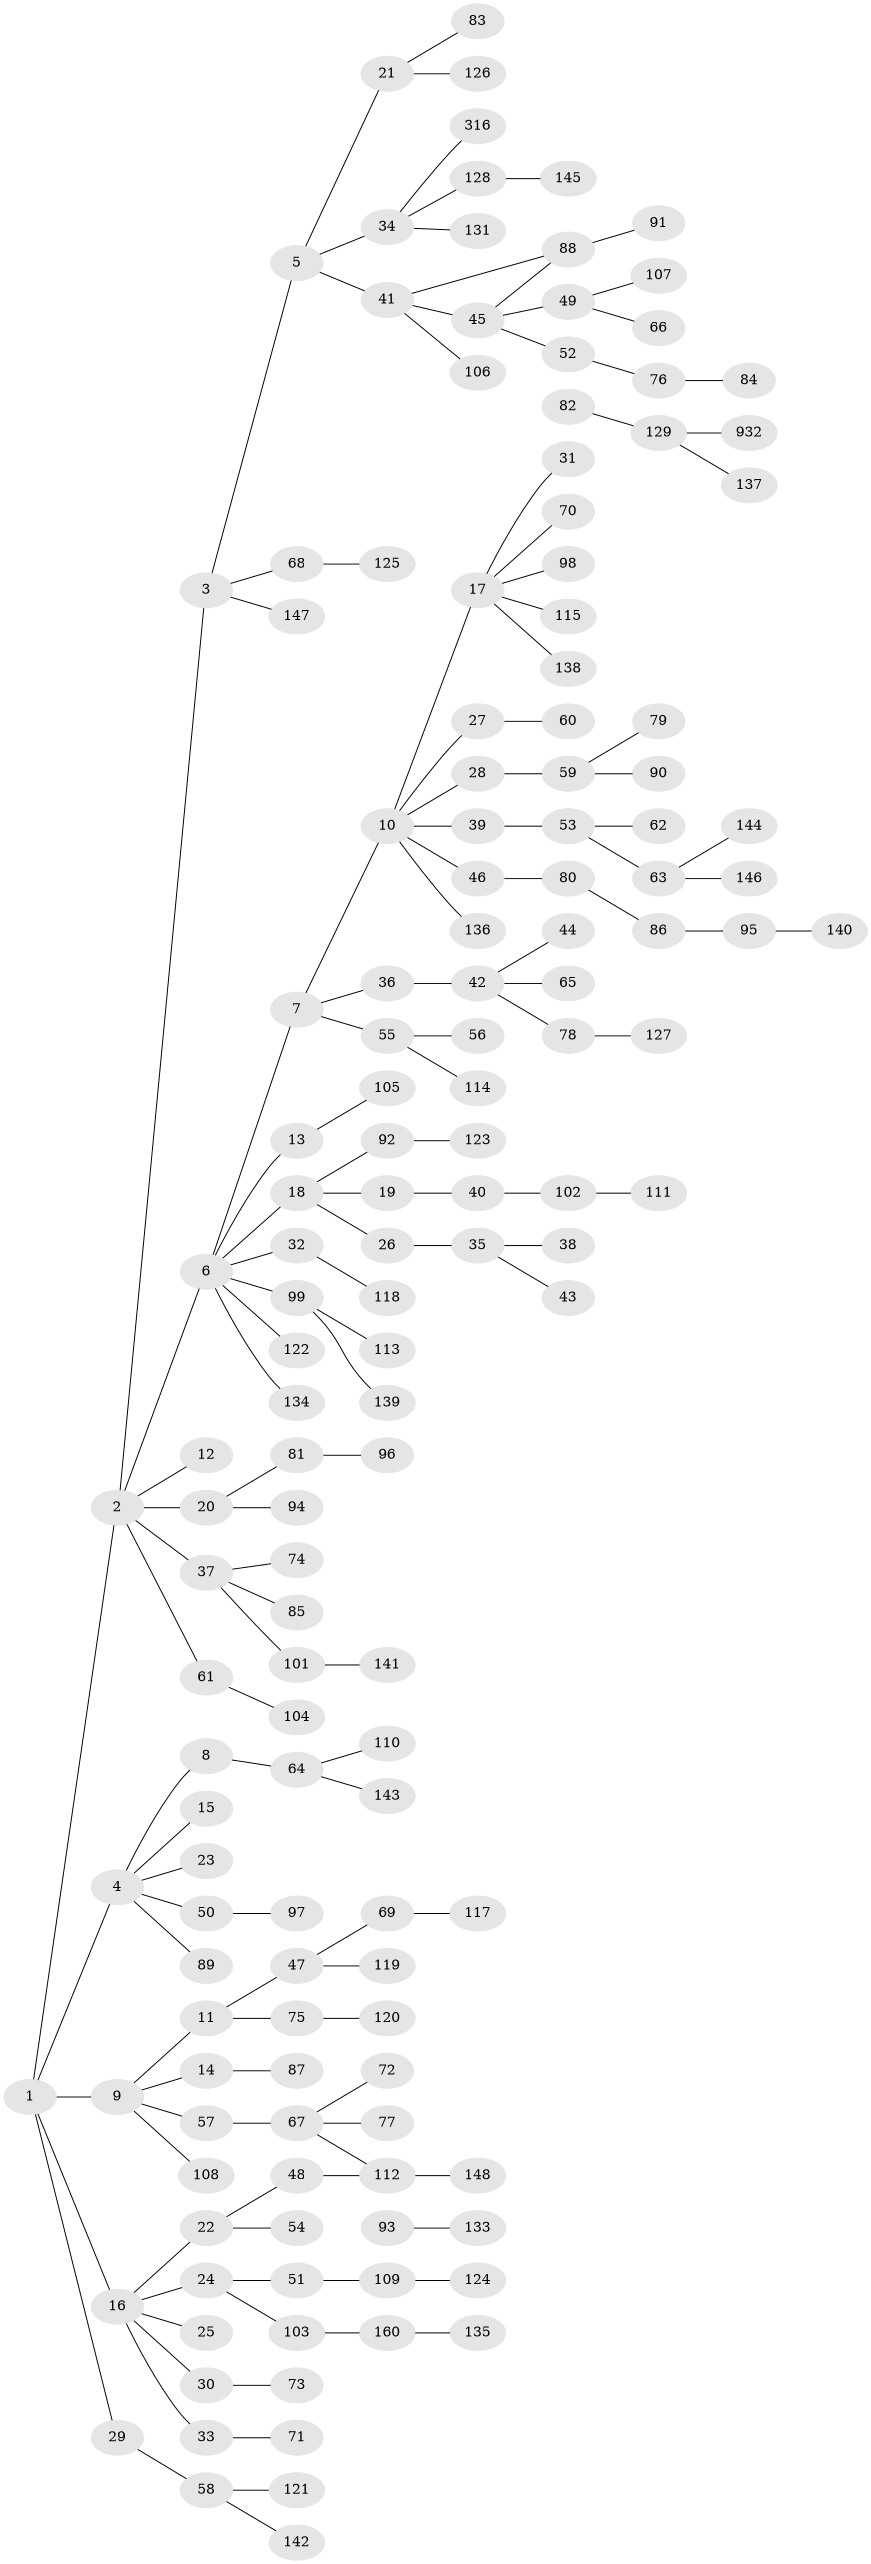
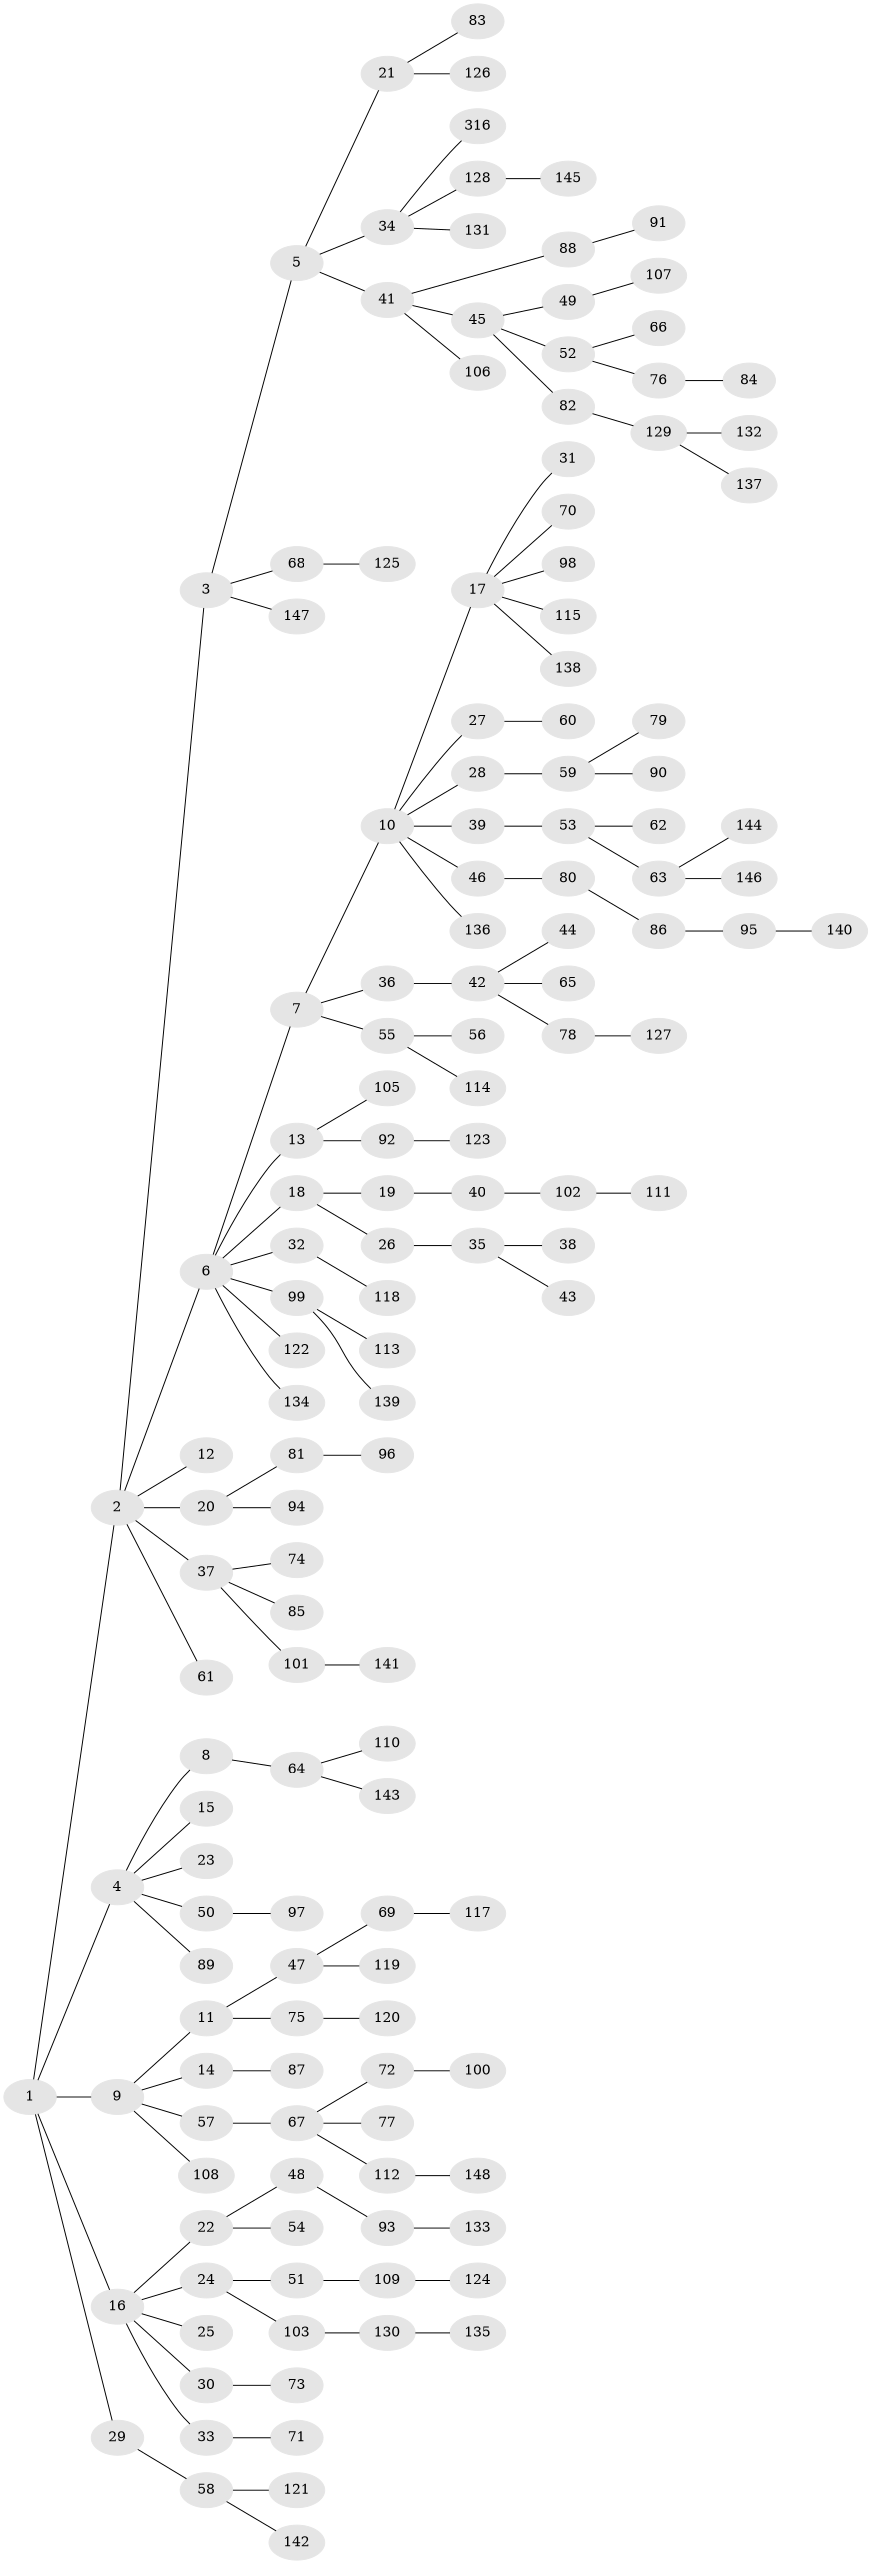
edge "88" -- "45": now "82" -- "45"
edge "49" -- "66": now "52" -- "66"
node "932": label "932" -> "132"
edge "92" -- "18": now "92" -- "13"
node "104": removed
node "100": added
edge "48" -- "112": now "48" -- "93"
node "160": label "160" -> "130"
